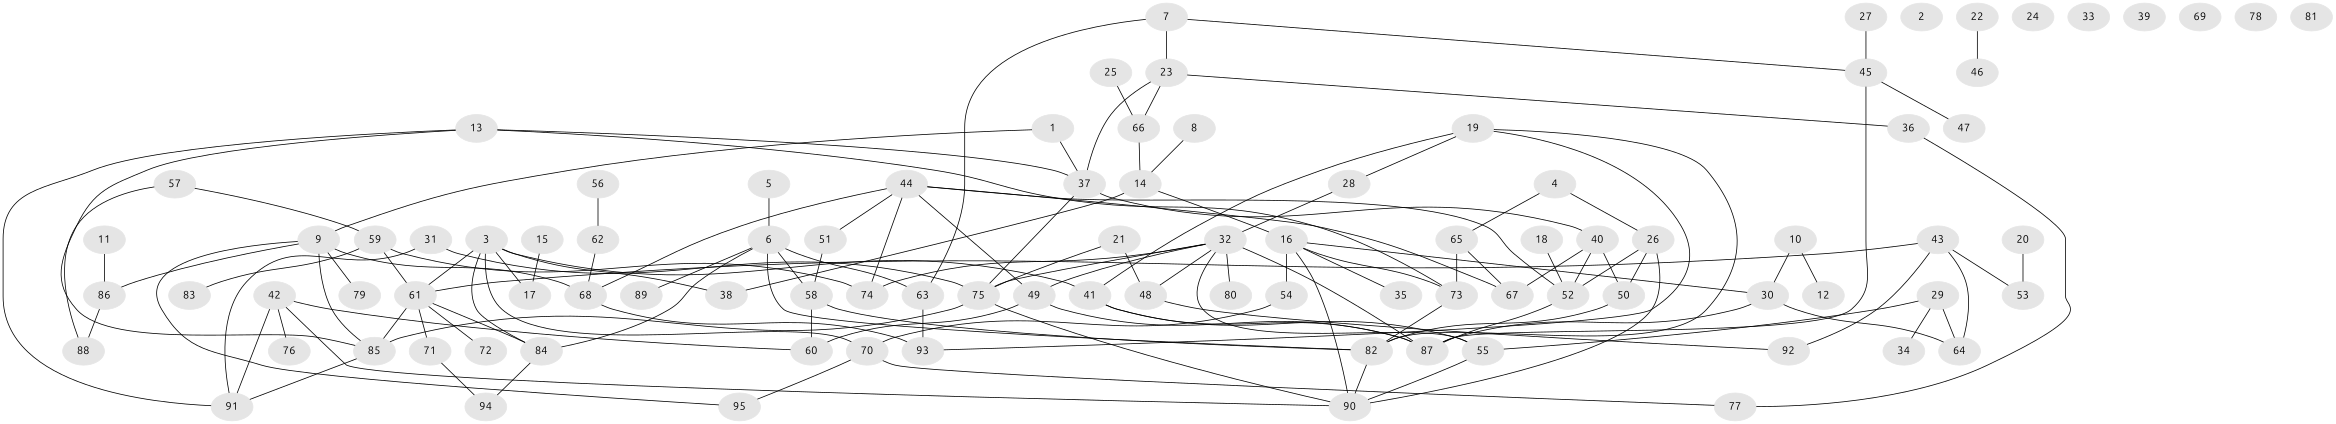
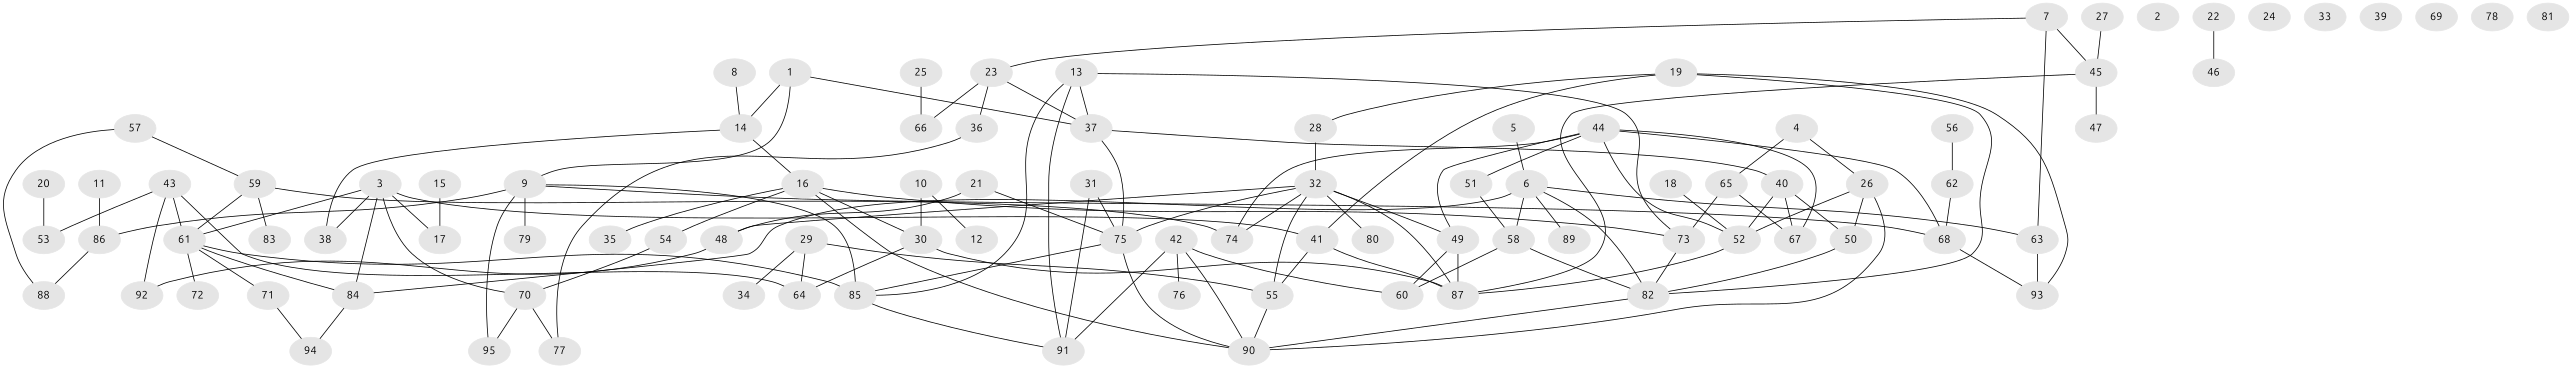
edge "66" -- "14": now "1" -- "14"
